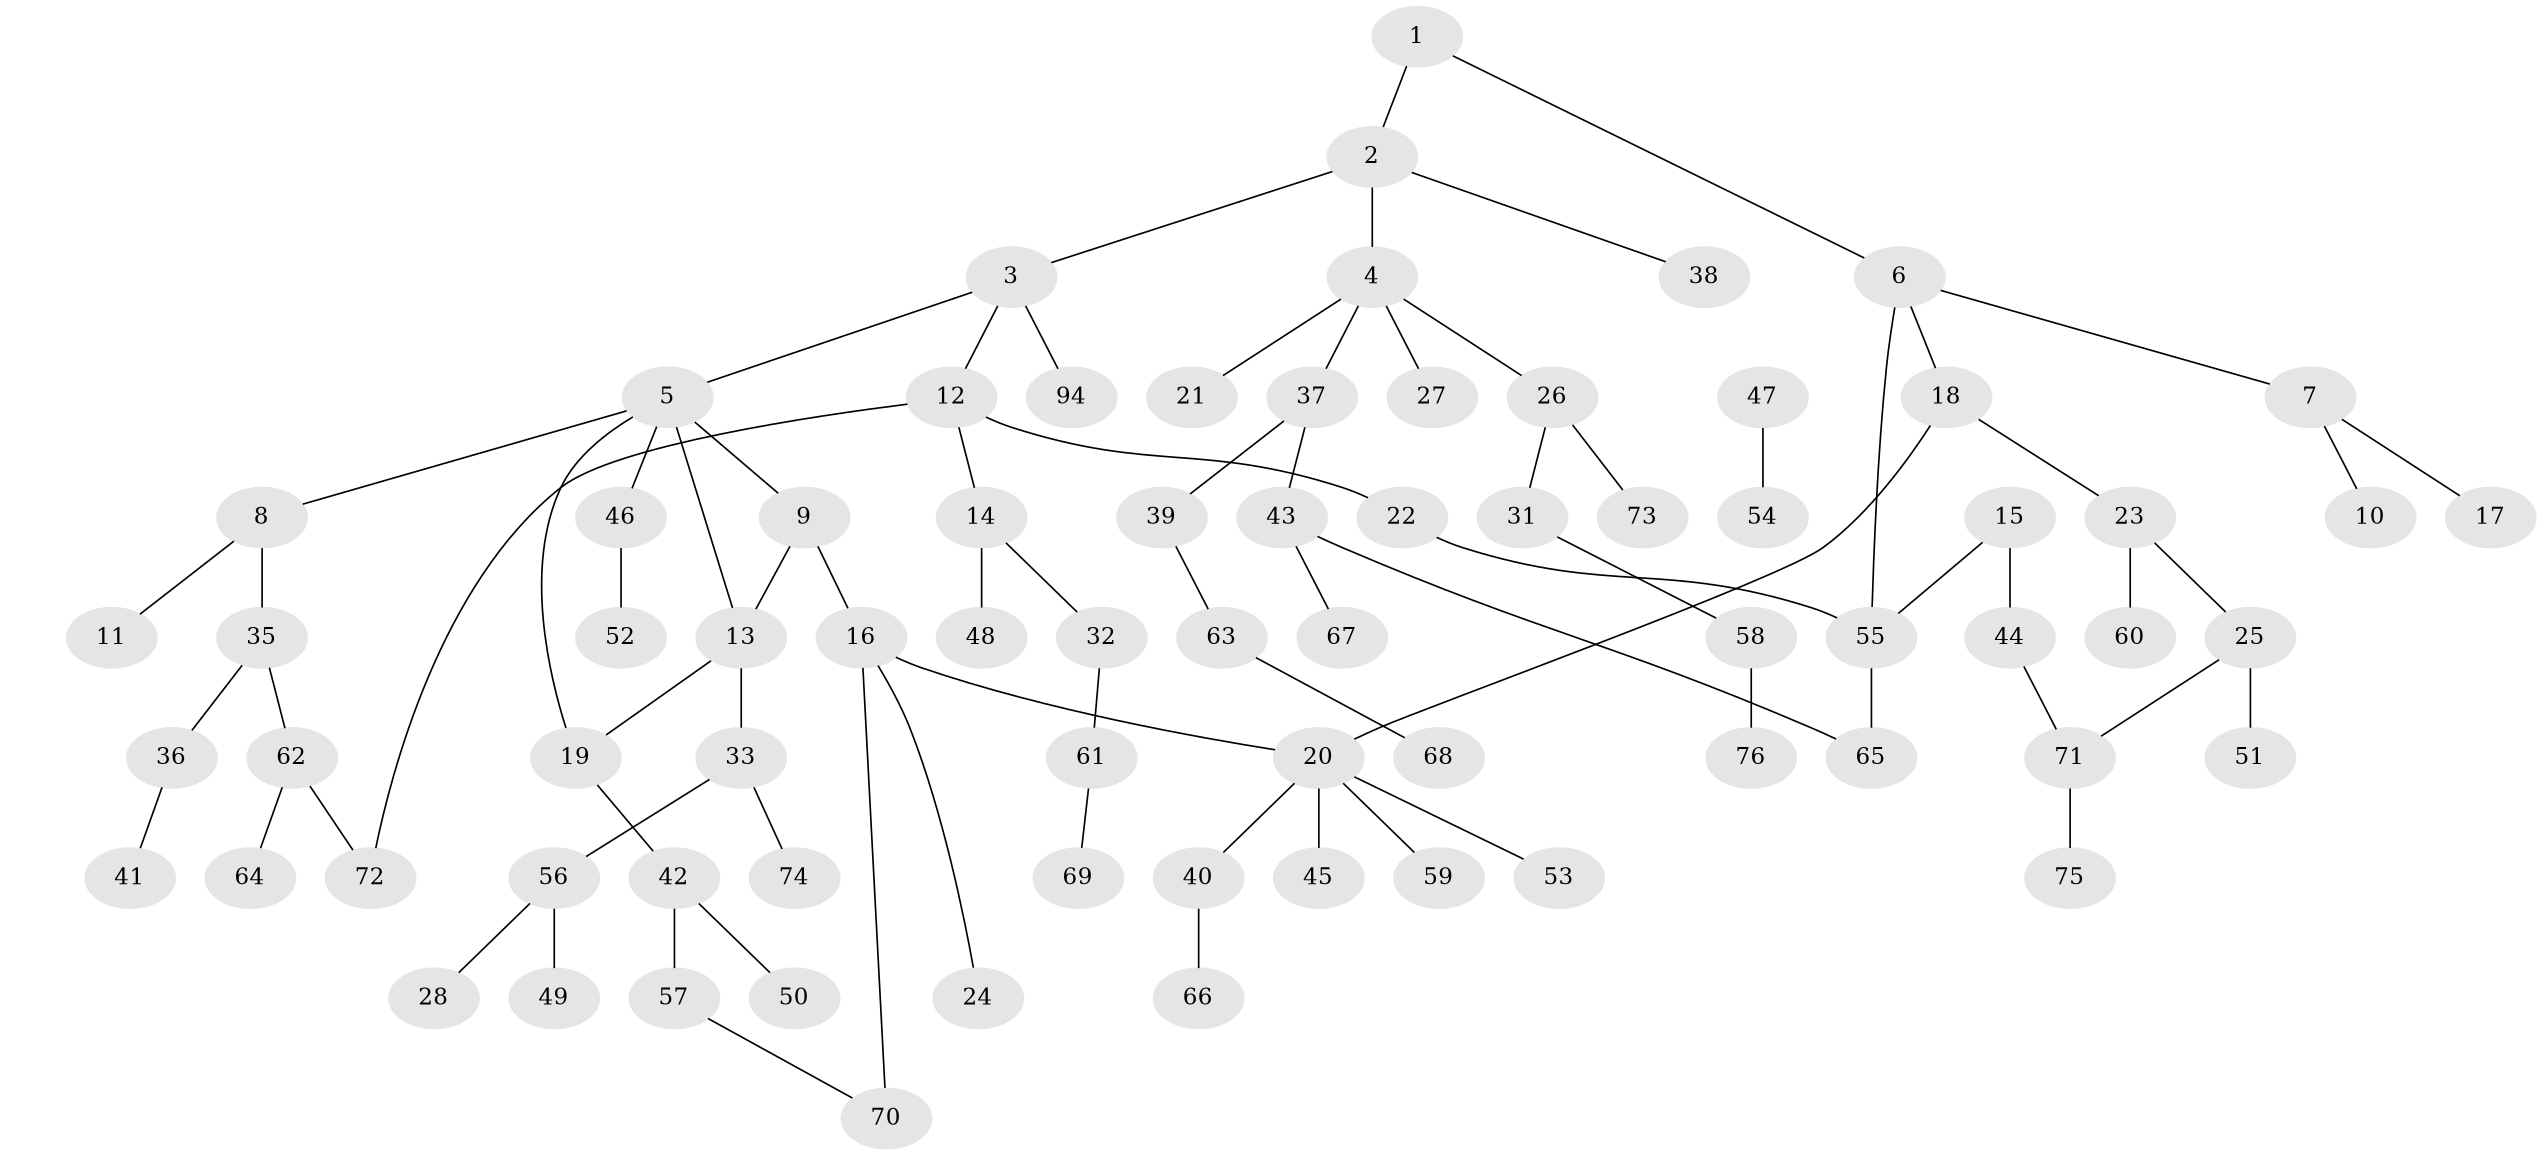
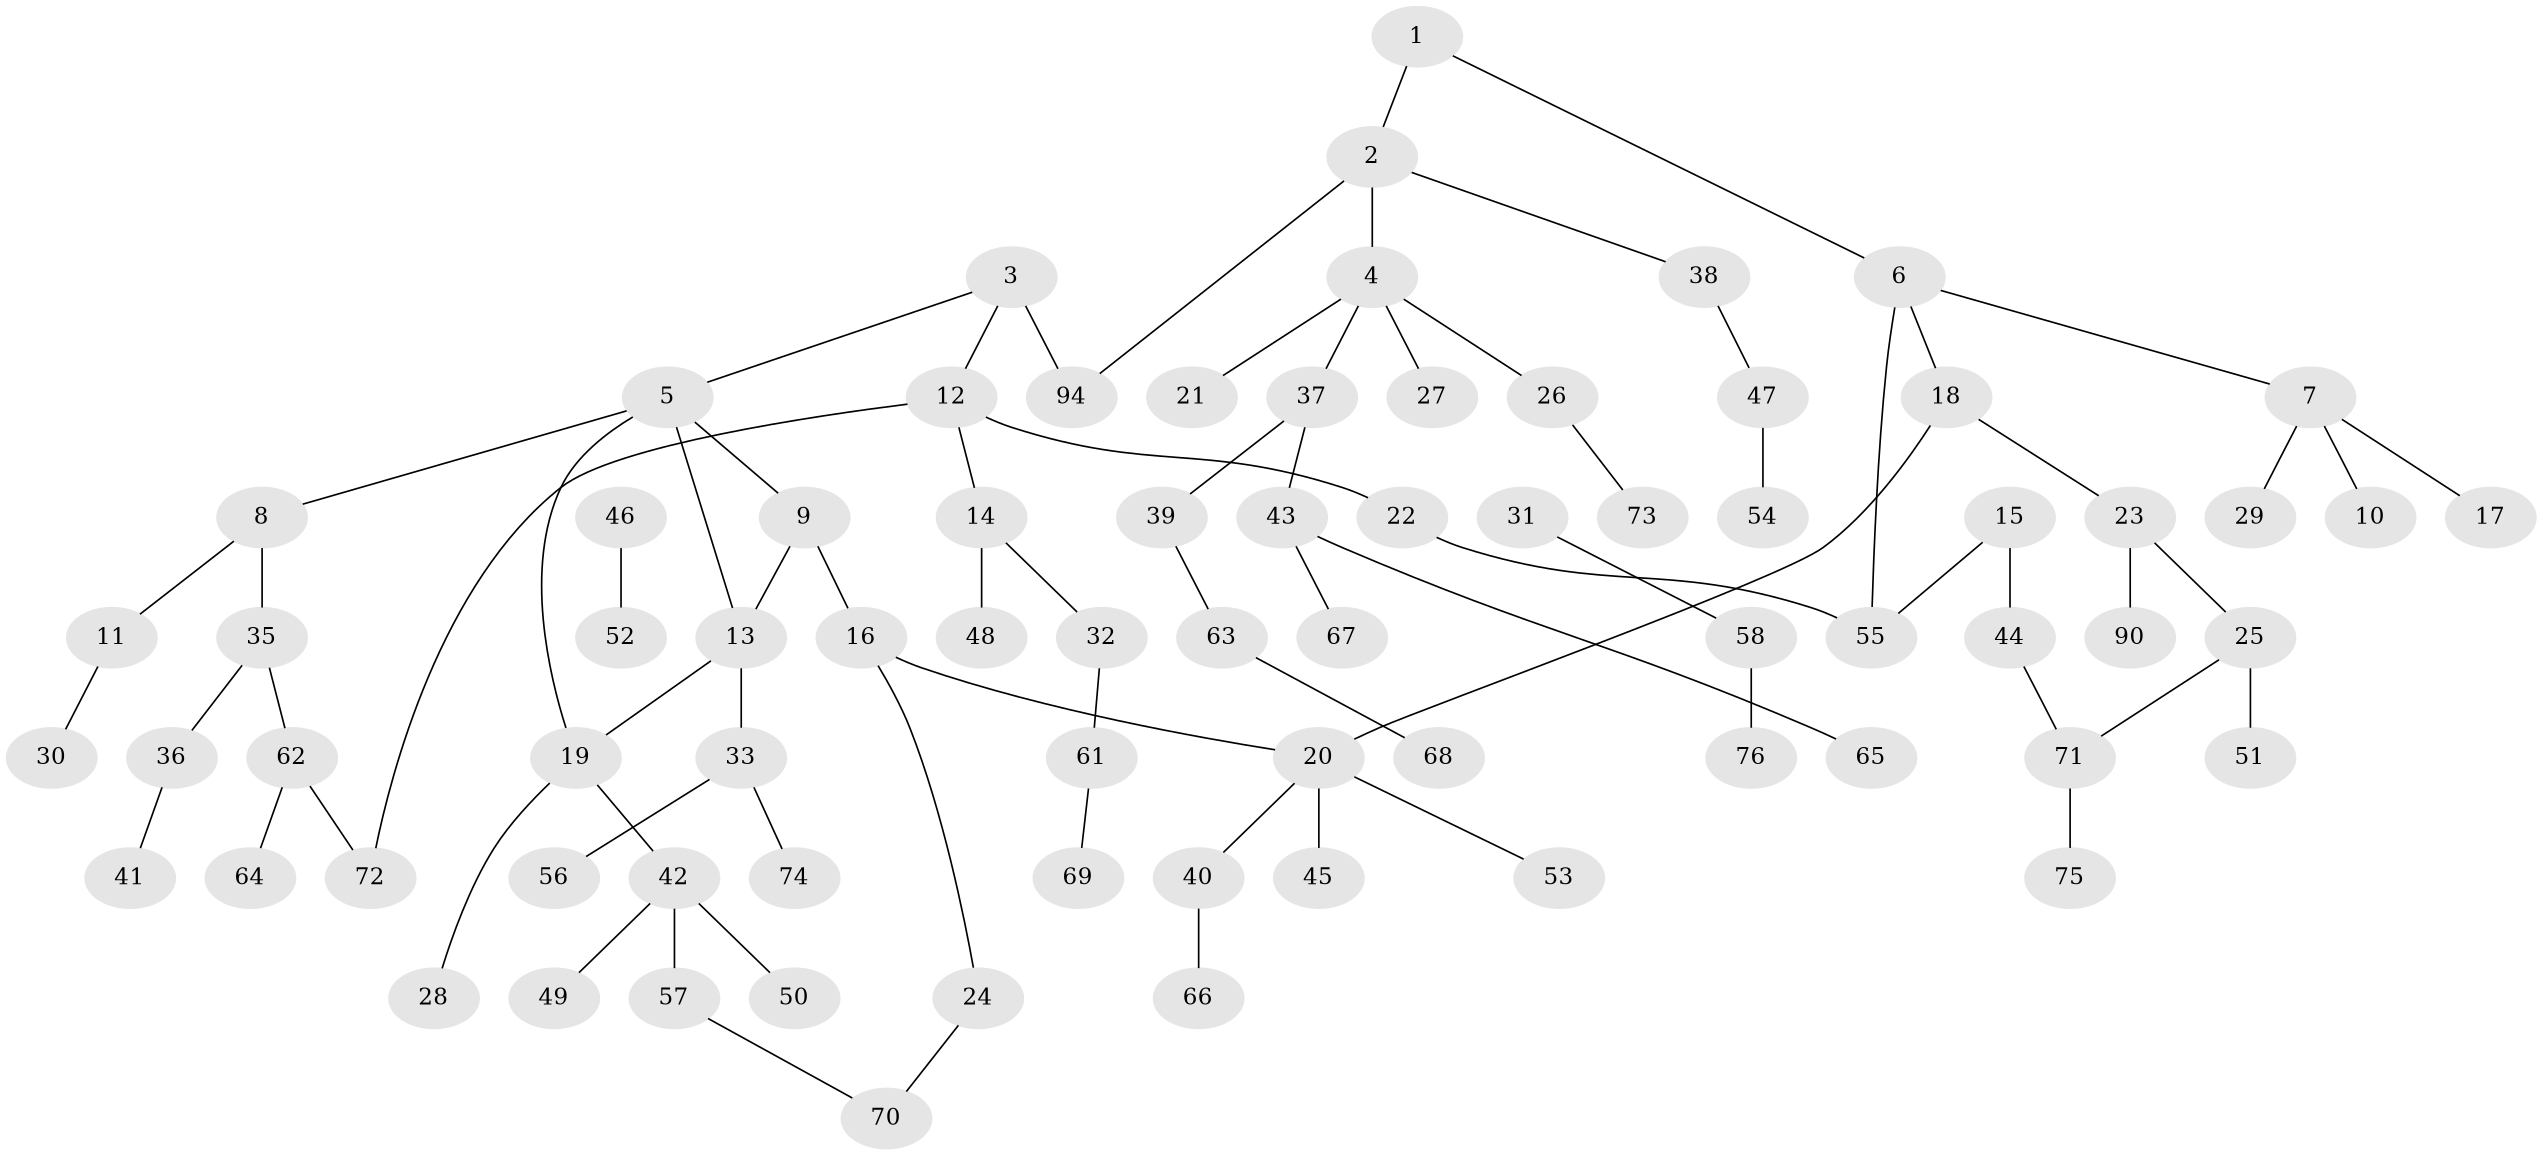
edge "2" -- "3": now "2" -- "94"
edge "38" -- "47": added
edge "26" -- "31": removed
edge "5" -- "46": removed
node "29": added
node "60": label "60" -> "90"
edge "55" -- "65": removed
node "30": added
edge "16" -- "70": now "24" -- "70"
node "59": removed
edge "56" -- "28": now "19" -- "28"
edge "56" -- "49": now "42" -- "49"
